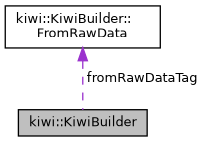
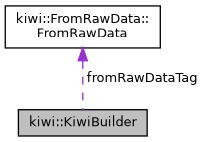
node "kiwi::KiwiBuilder:: FromRawData": label "kiwi::KiwiBuilder:: FromRawData" -> "kiwi::FromRawData:: FromRawData"
